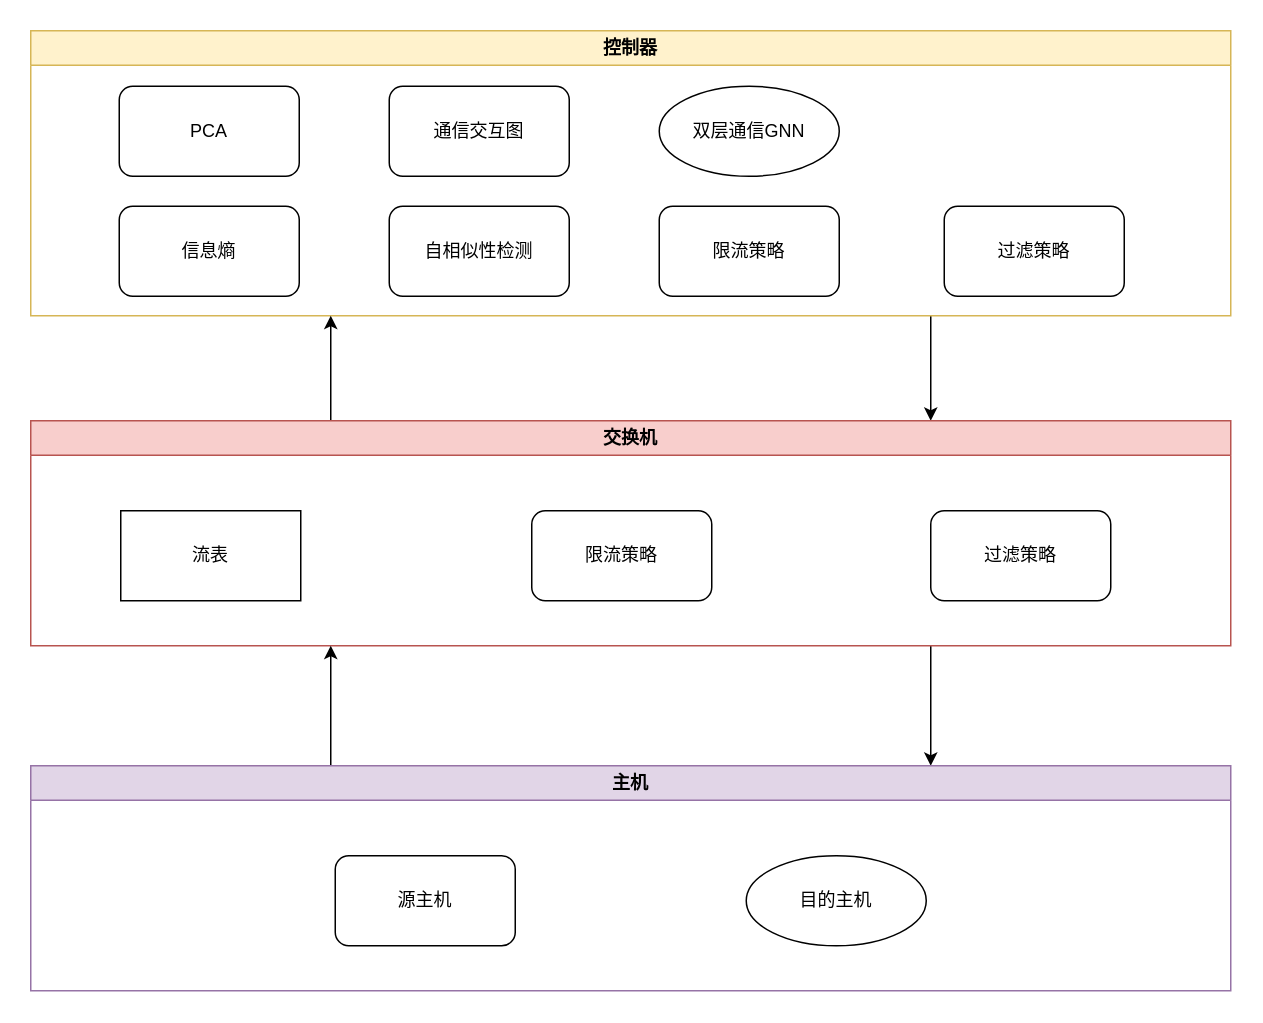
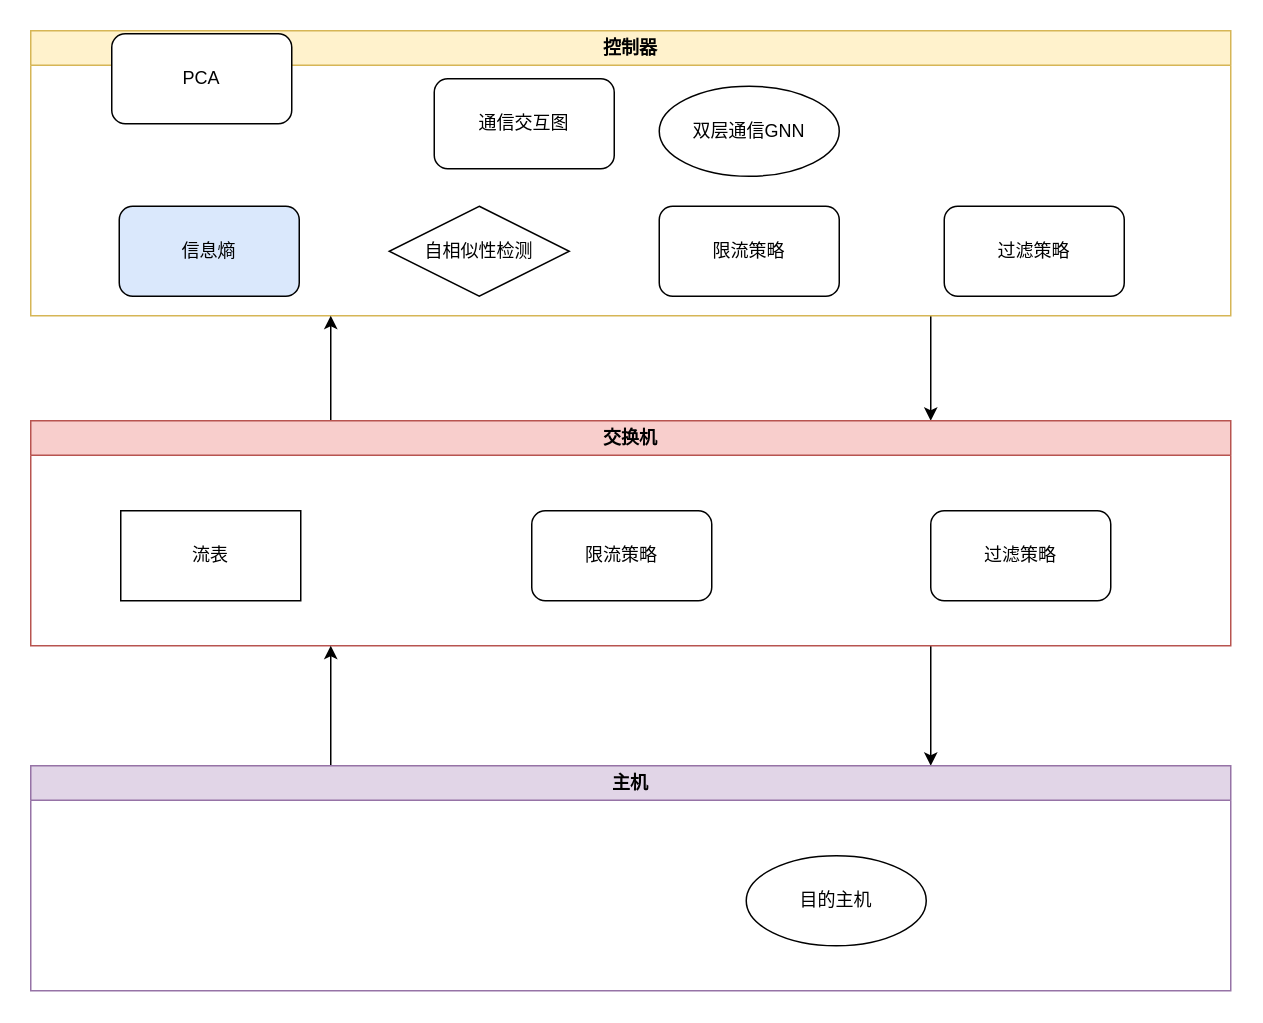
node "PCA": moved (209, 131) -> (202, 79)
node "通信交互图": moved (479, 131) -> (524, 124)
node "信息熵": fillcolor #ffffff -> #dae8fc
node "自相似性检测": shape rounded rectangle -> diamond
node "源主机": removed
